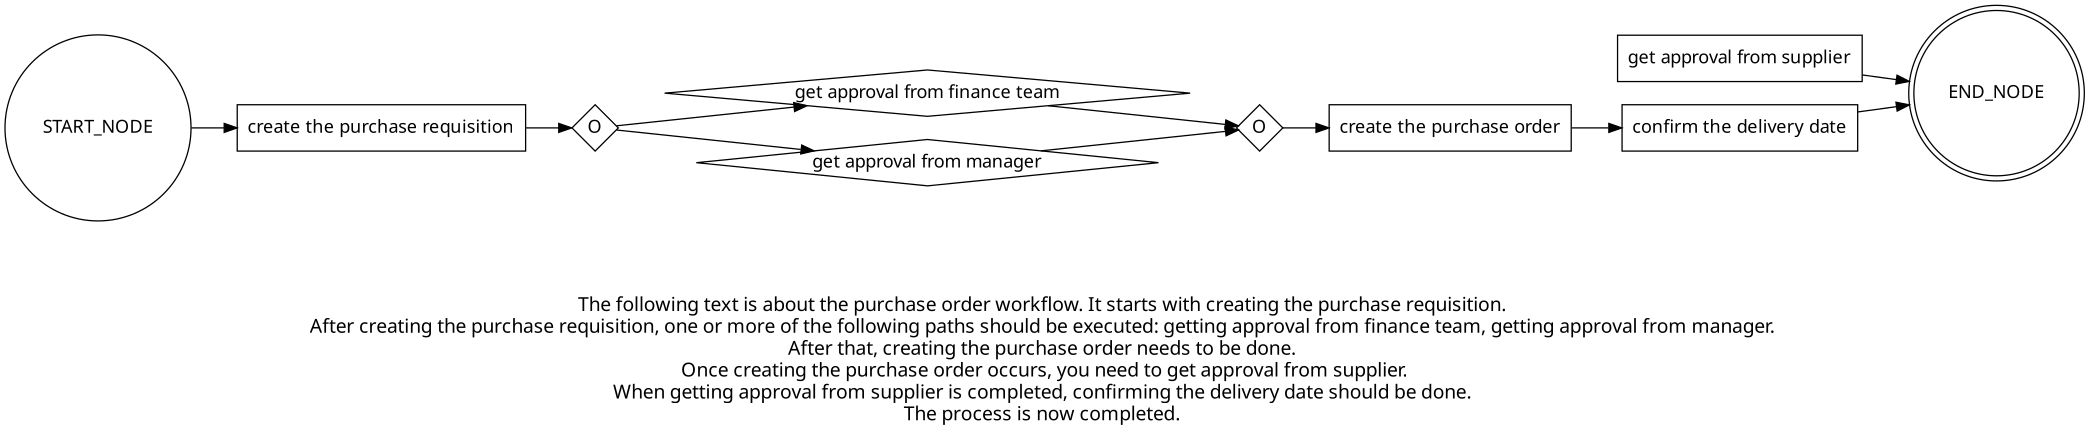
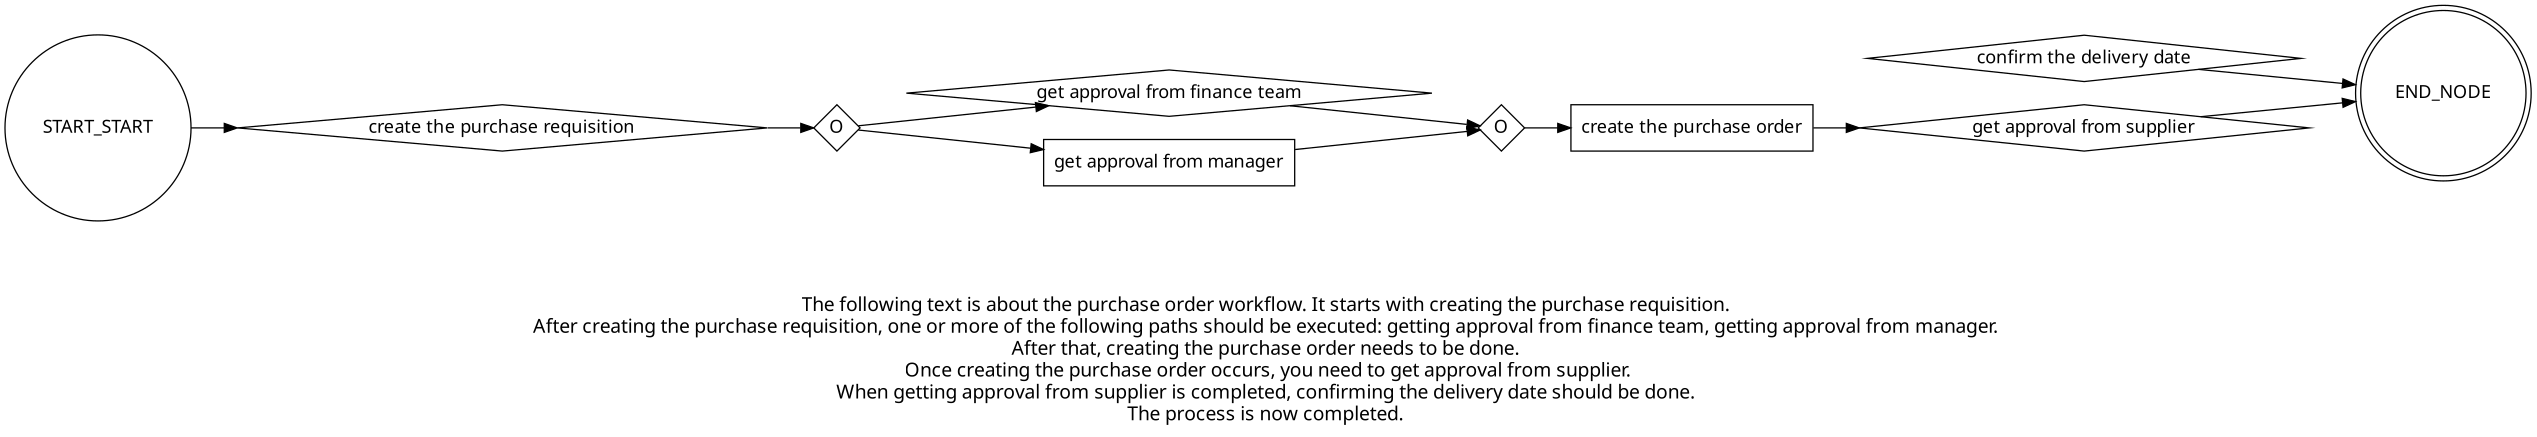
node "get approval from supplier": shape box -> diamond
node "START_NODE": label "START_NODE" -> "START_START"
node "create the purchase requisition": shape box -> diamond
edge "create the purchase order" -> "confirm the delivery date": now "create the purchase order" -> "get approval from supplier"
node "confirm the delivery date": shape box -> diamond
node "get approval from manager": shape diamond -> box
